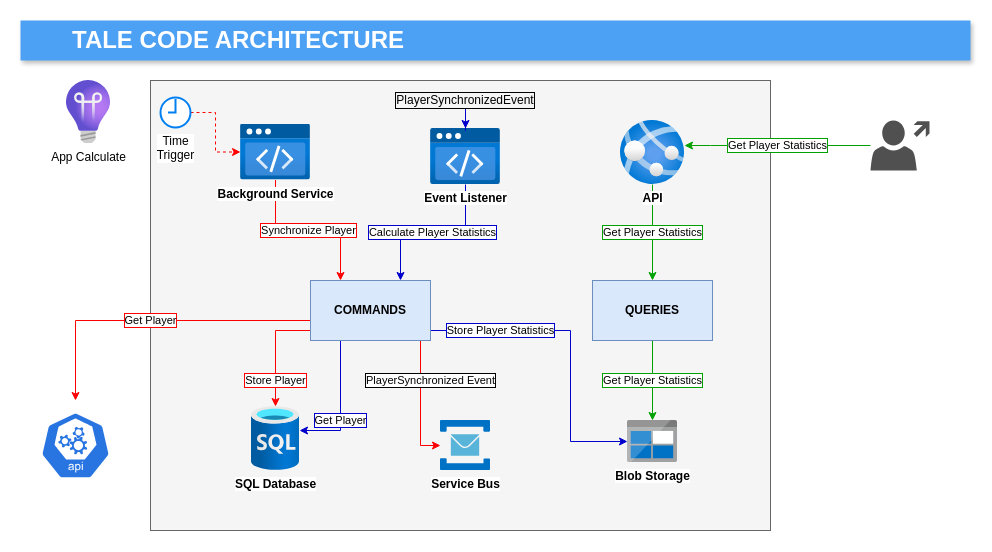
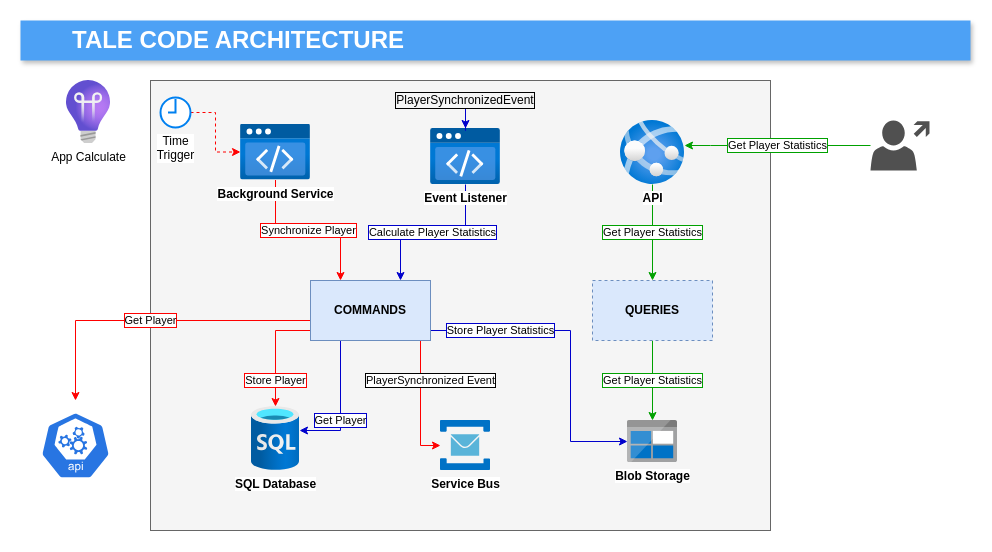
node "QUERIES": style solid -> dashed
